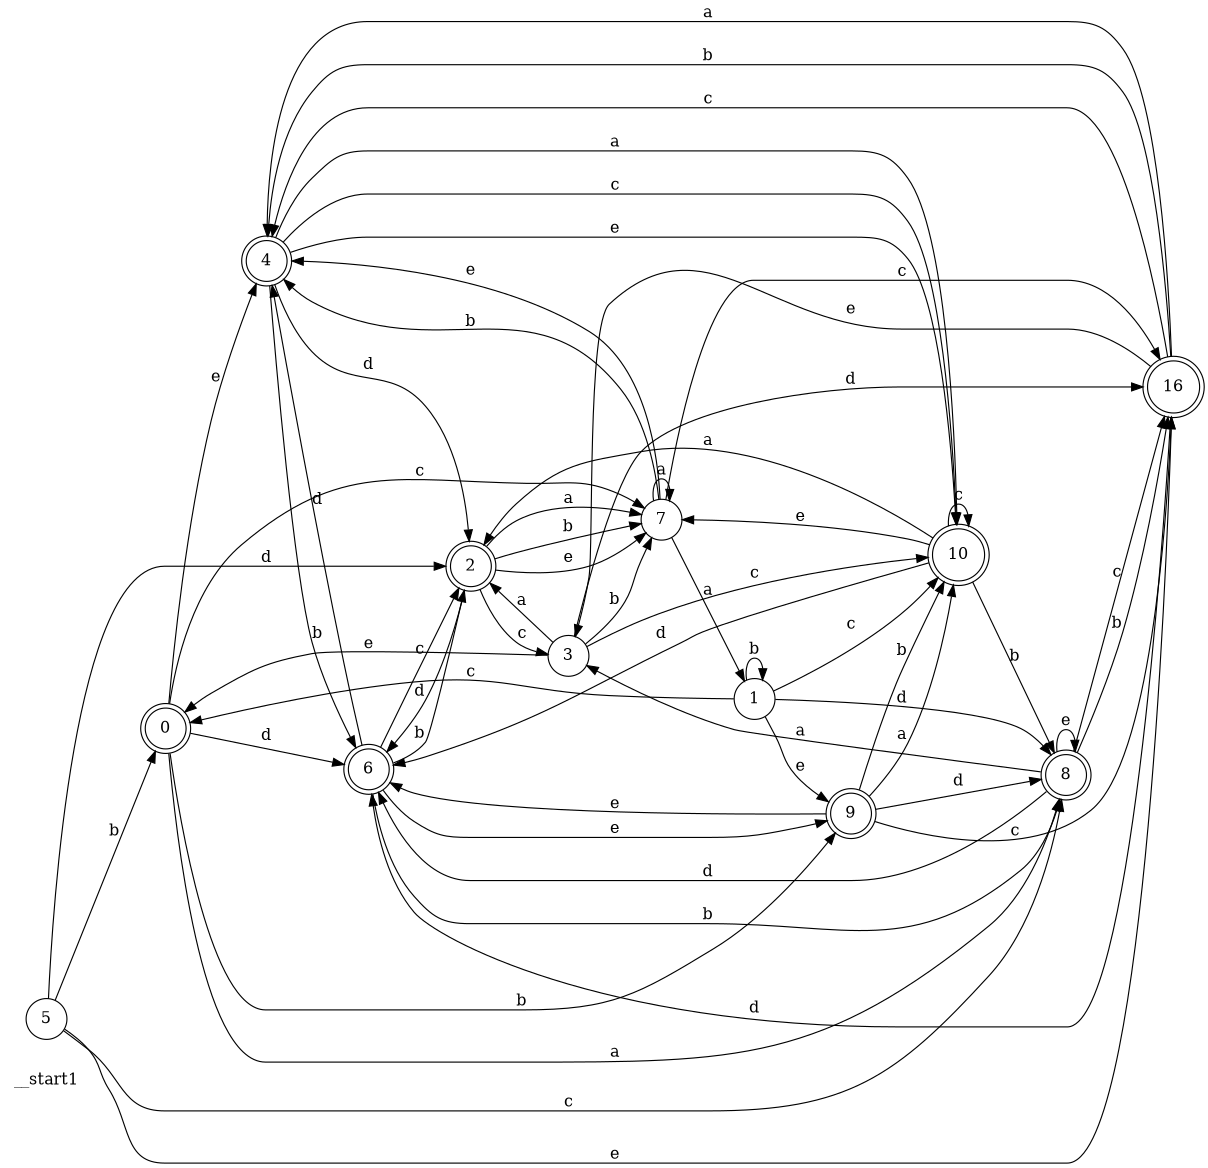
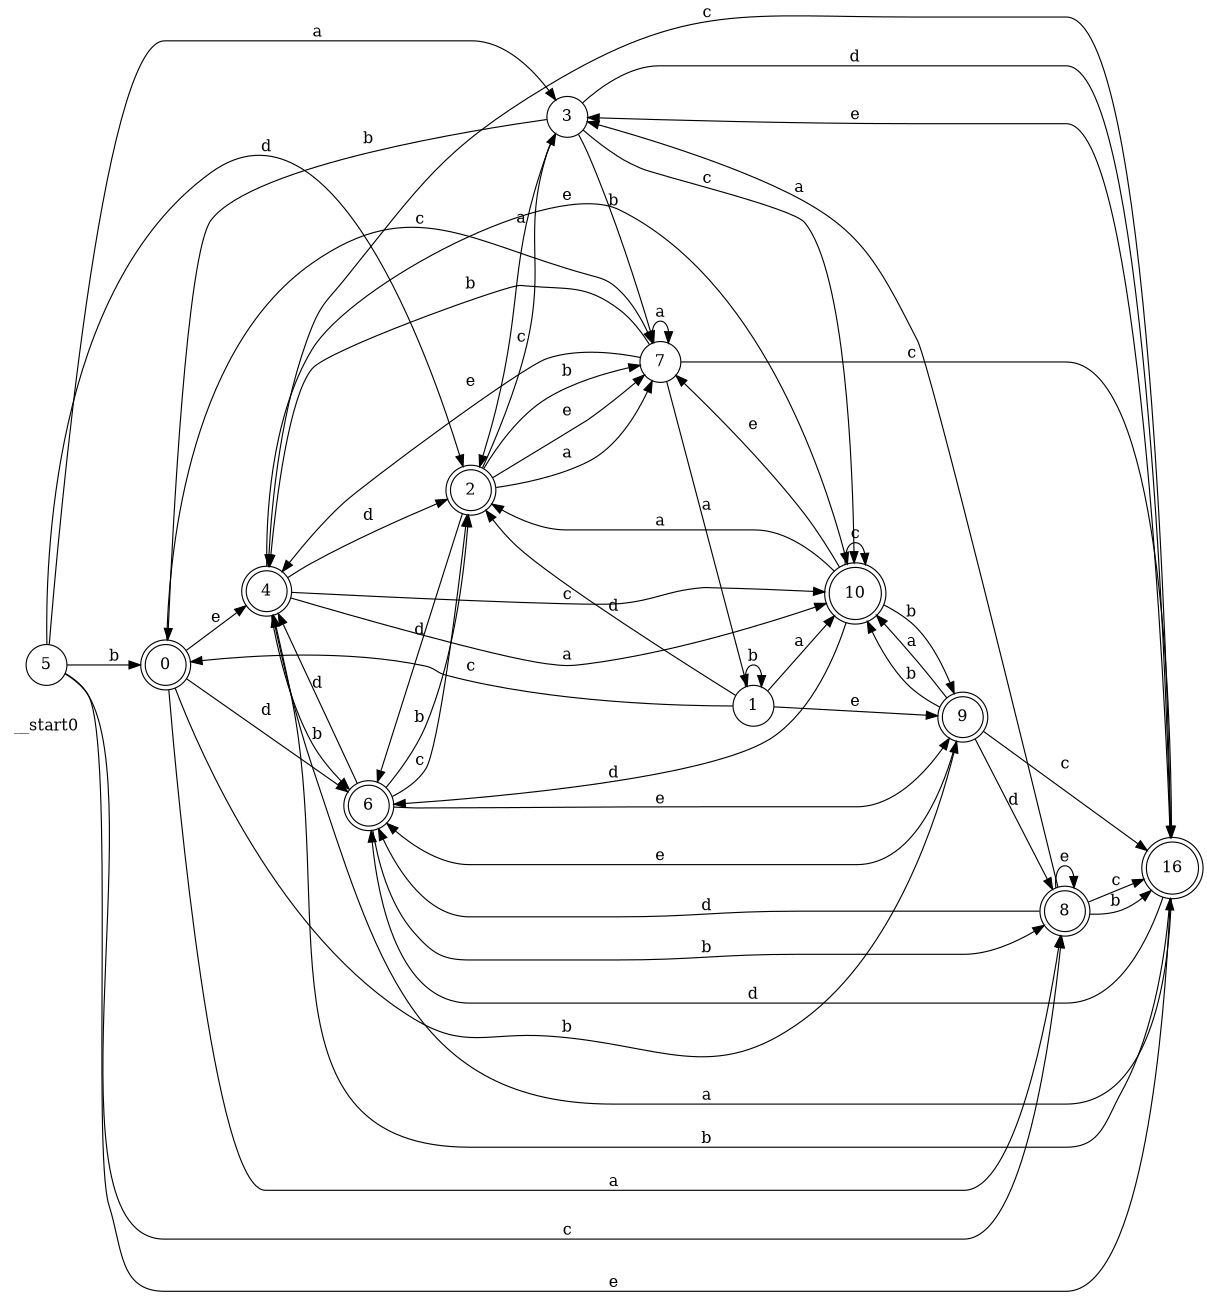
edge "5" -> "3": added, label "a"
edge "1" -> "10": label "c" -> "a"
edge "3" -> "0": label "e" -> "b"
edge "10" -> "8": now "10" -> "9"
edge "1" -> "8": now "1" -> "2"
node "__start1": label "__start1" -> "__start0"
